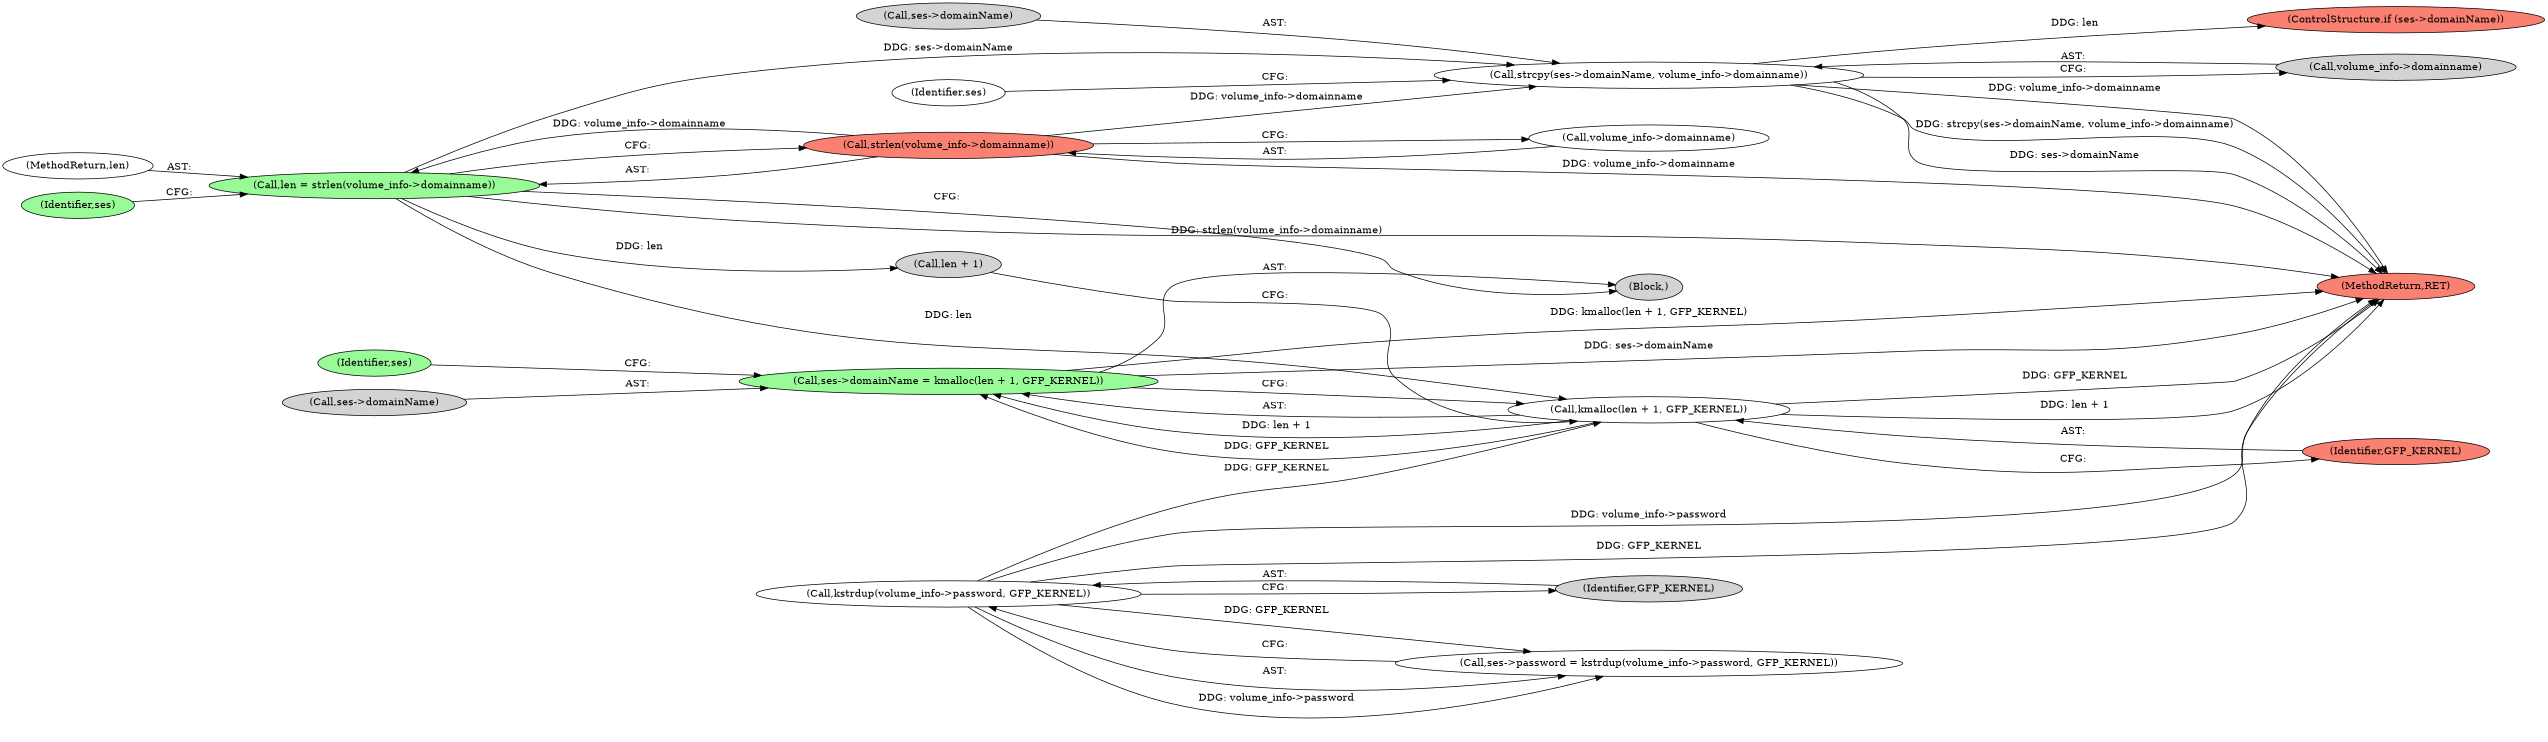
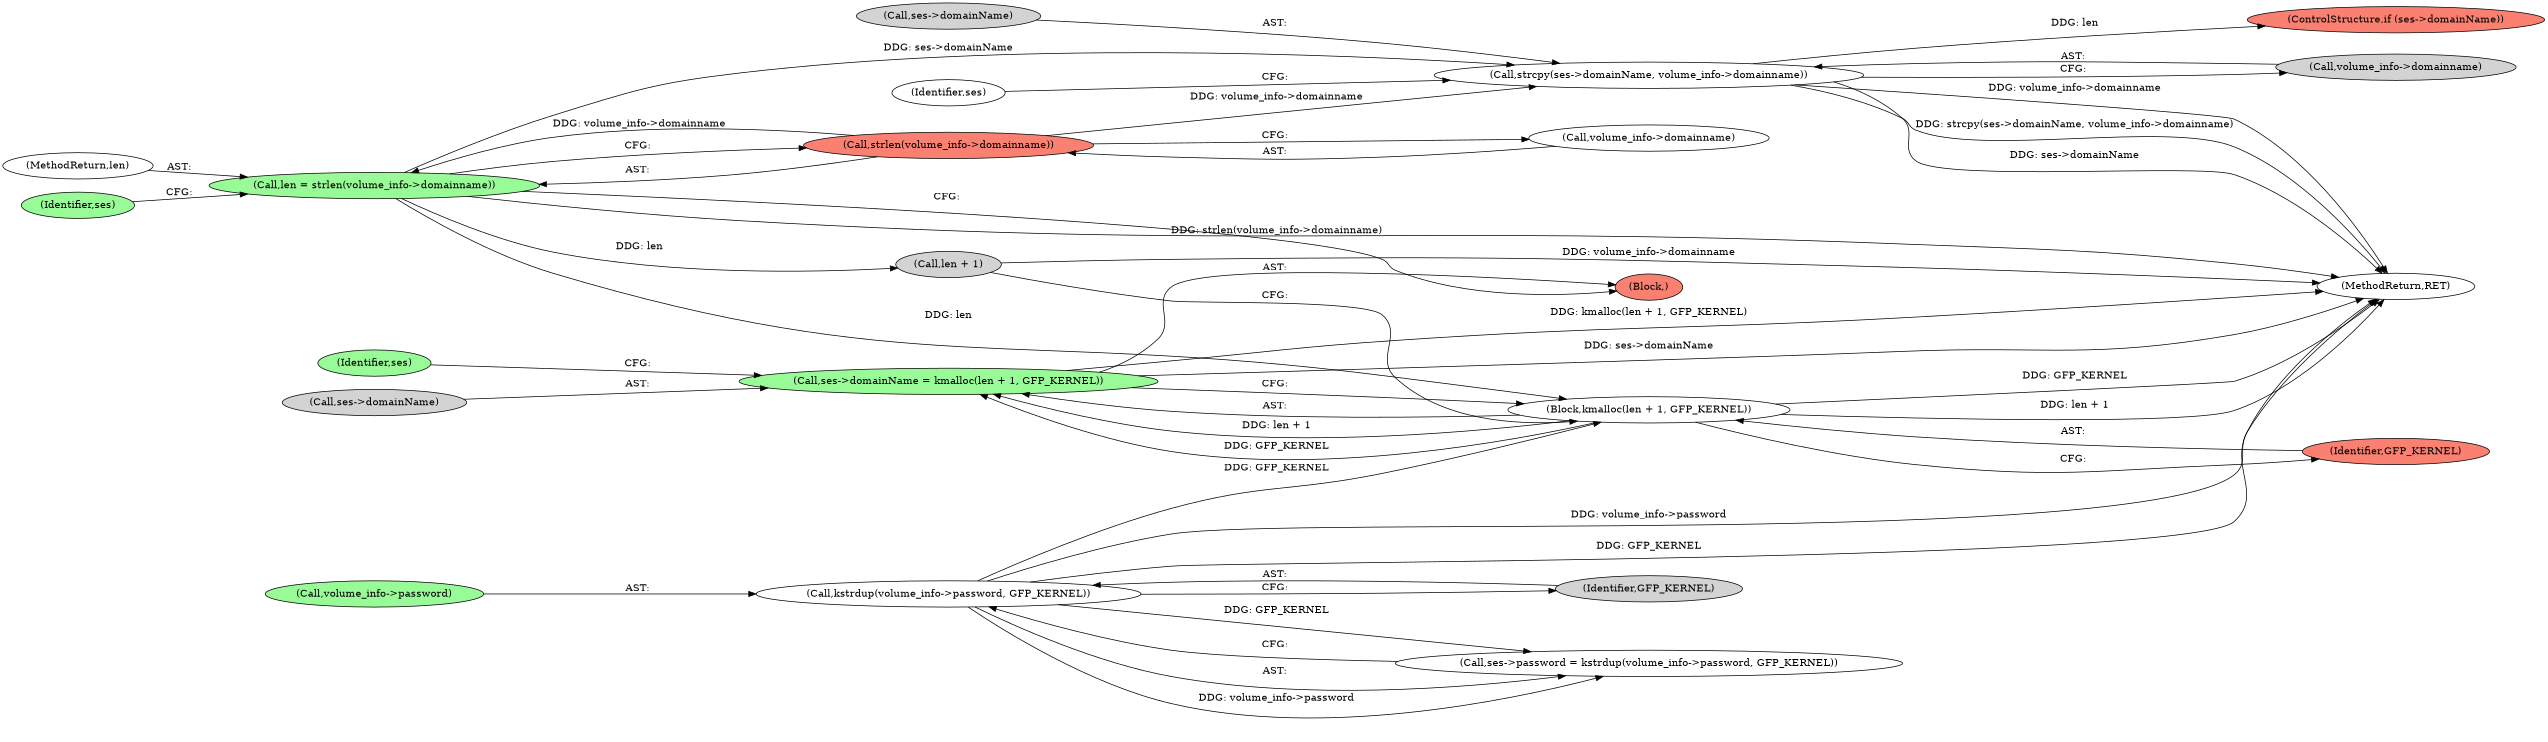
edge "(Call,strlen(volume_info->domainname))" -> "(MethodReturn,RET)": now "(Call,len + 1)" -> "(MethodReturn,RET)"
node "(MethodReturn,RET)": fillcolor salmon -> white
node "(Block,)": fillcolor lightgrey -> salmon
node "(Call,kmalloc(len + 1, GFP_KERNEL))": label "(Call,kmalloc(len + 1, GFP_KERNEL))" -> "(Block,kmalloc(len + 1, GFP_KERNEL))"
node "(Call,volume_info->password)": added
